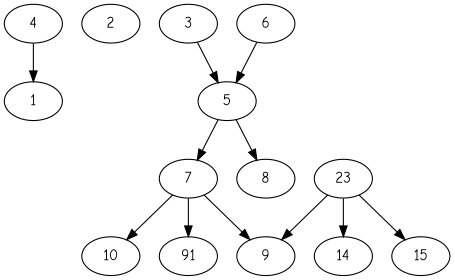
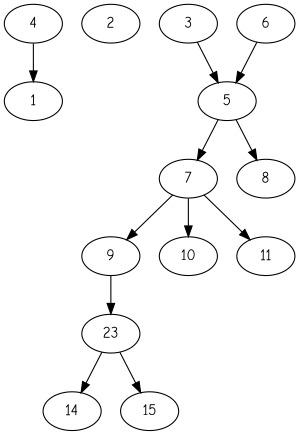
edge "23" -> "9": reversed
node "91": label "91" -> "11"
